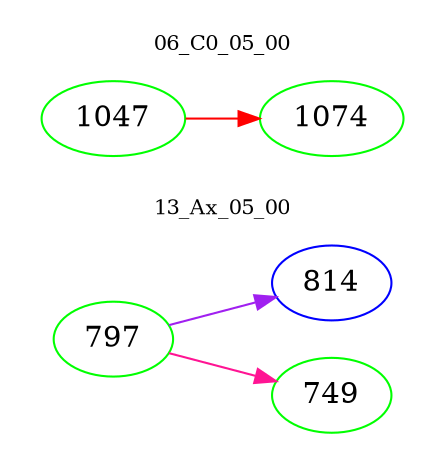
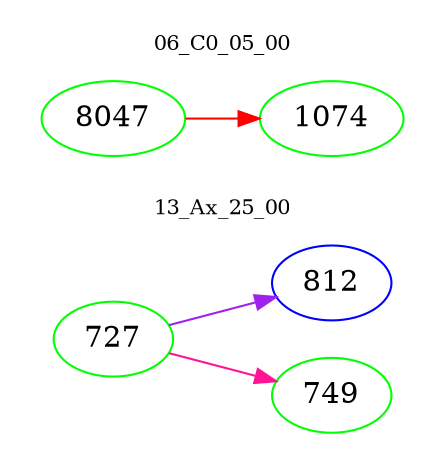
node "1047": label "1047" -> "8047"
cluster "13_Ax_05_00": label "13_Ax_05_00" -> "13_Ax_25_00"
node "814": label "814" -> "812"
node "797": label "797" -> "727"
